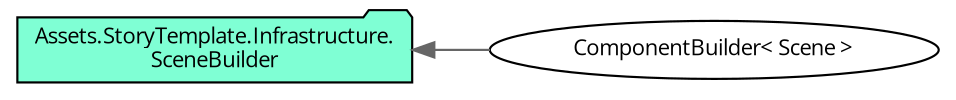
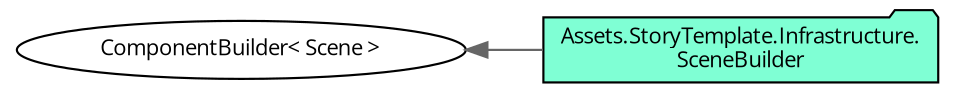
edge "ComponentBuilder< Scene >" -> "Assets.StoryTemplate.Infrastructure. SceneBuilder": reversed
